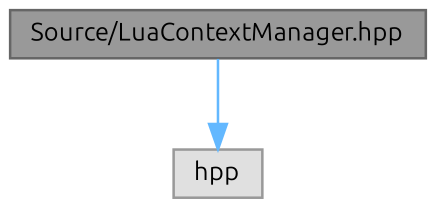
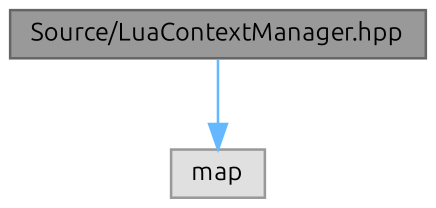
node "hpp": label "hpp" -> "map"
